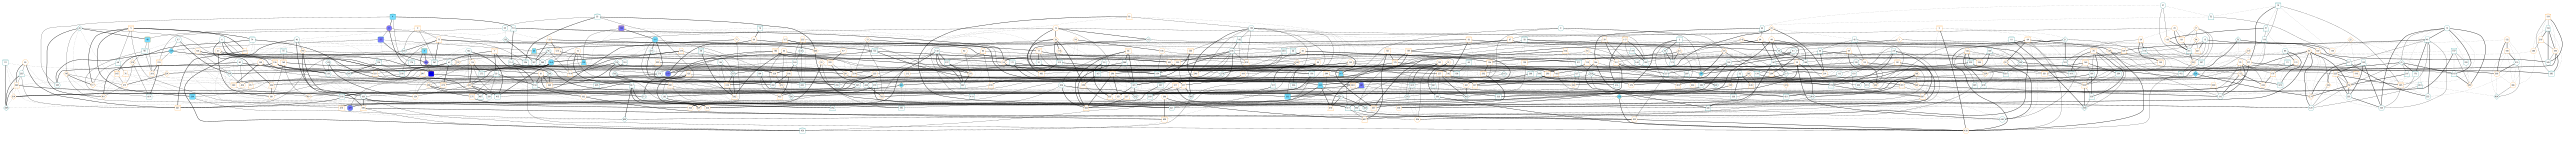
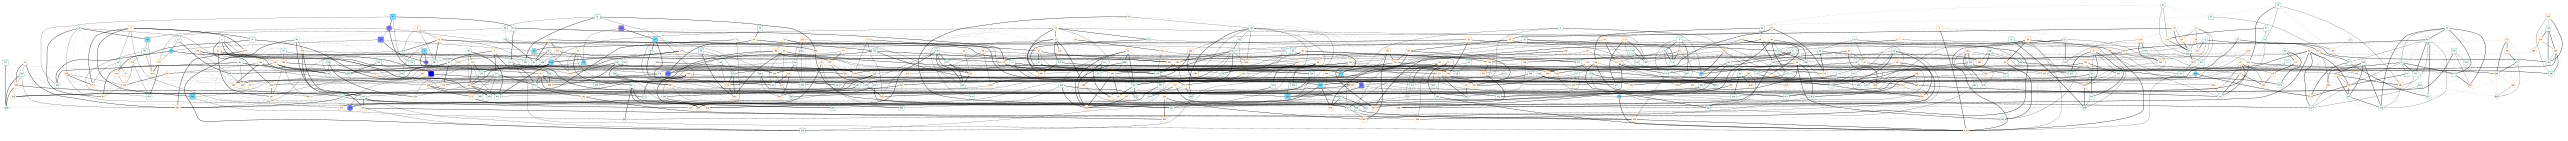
edge "29" -- "67": style solid -> bold
edge "3" -- "379": now "3" -- "289"
node "261": fillcolor #77ddff -> white
